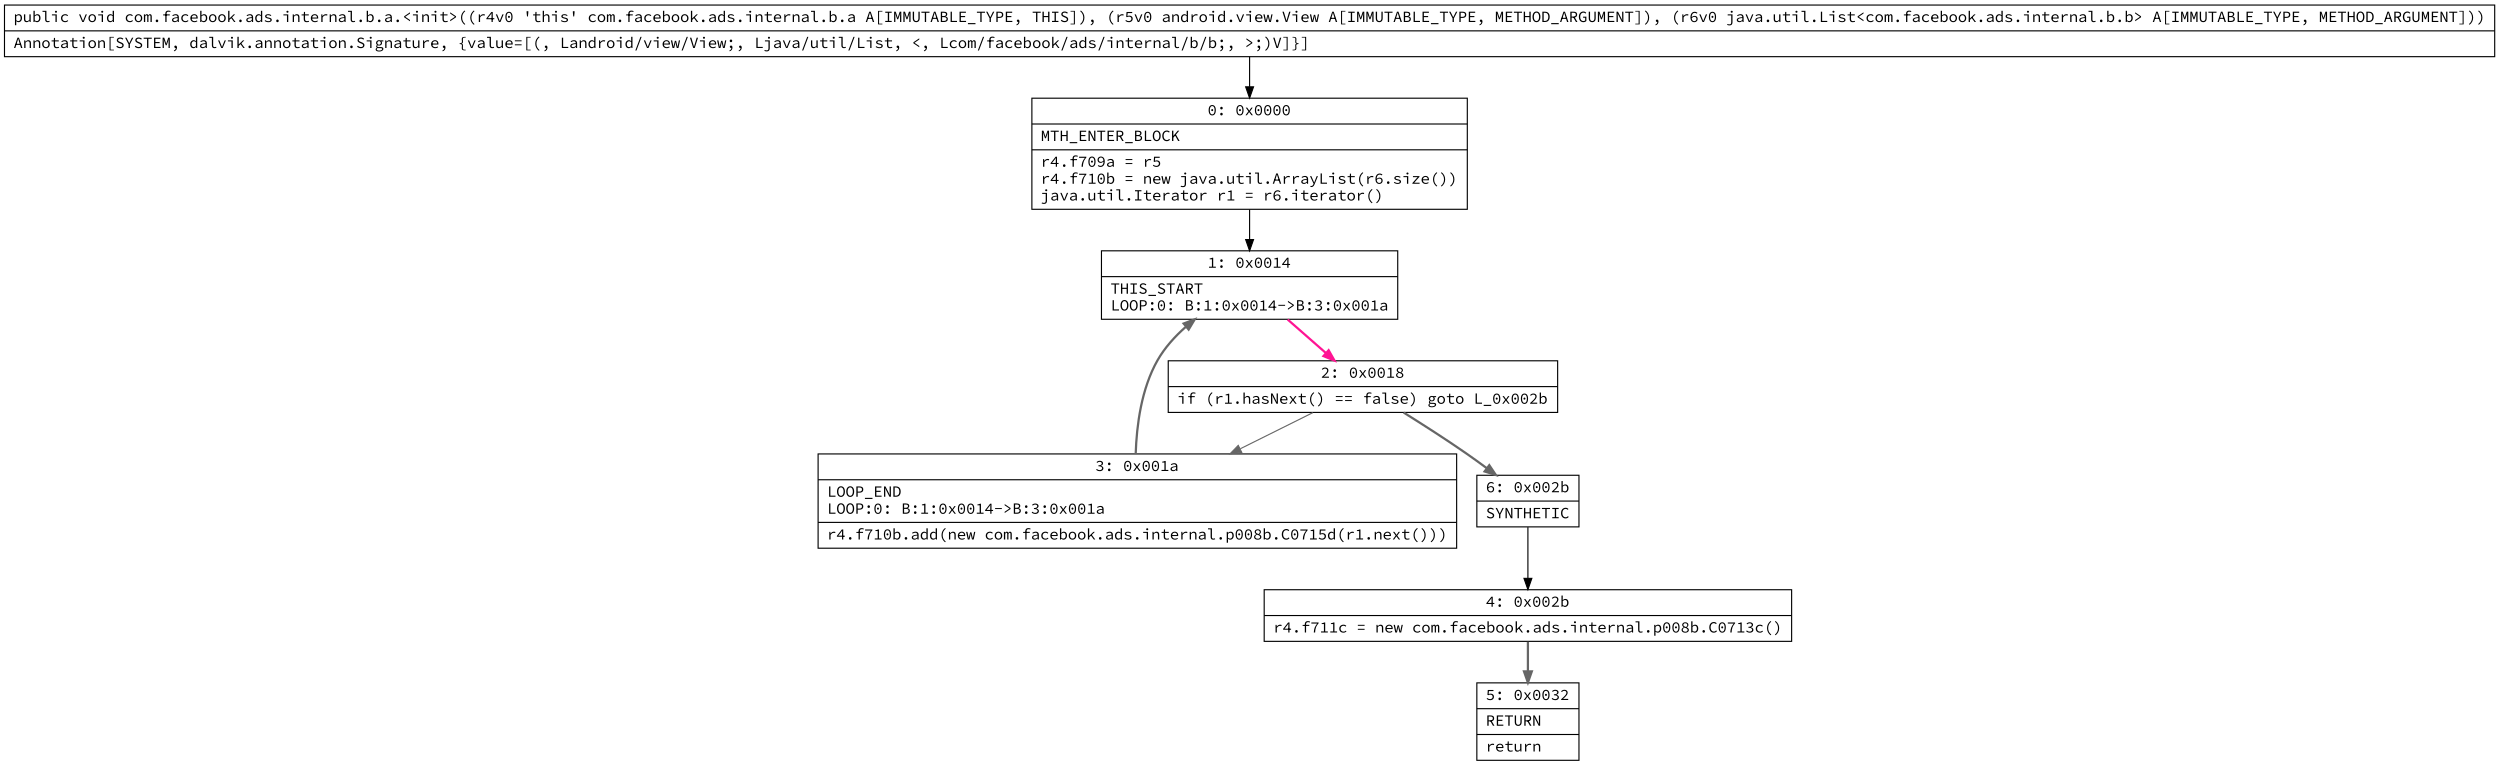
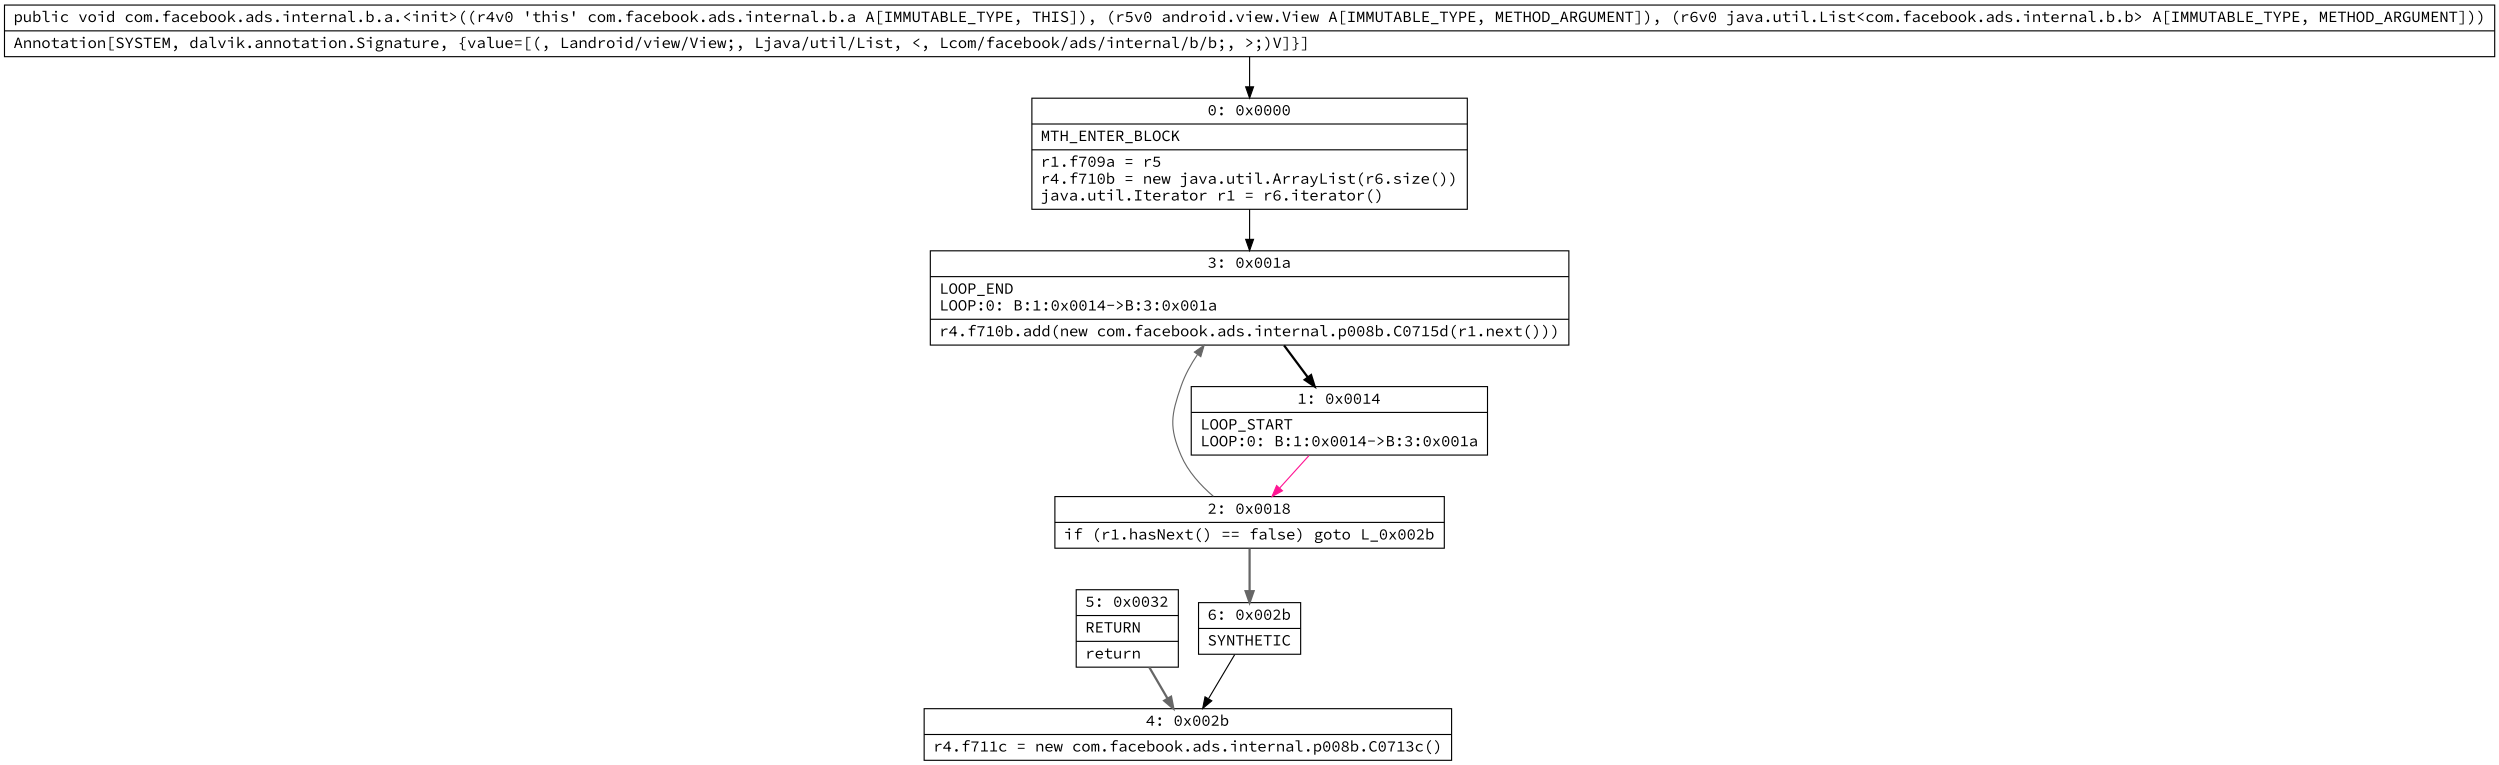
node "0: 0x0000": text "r4.f709a = r5" -> "r1.f709a = r5"
edge "0: 0x0000" -> "1: 0x0014": now "0: 0x0000" -> "3: 0x001a"
node "1: 0x0014": text "THIS_START" -> "LOOP_START"
edge "1: 0x0014" -> "2: 0x0018": style bold -> solid
edge "3: 0x001a" -> "1: 0x0014": color gray40 -> black
edge "4: 0x002b" -> "5: 0x0032": reversed
